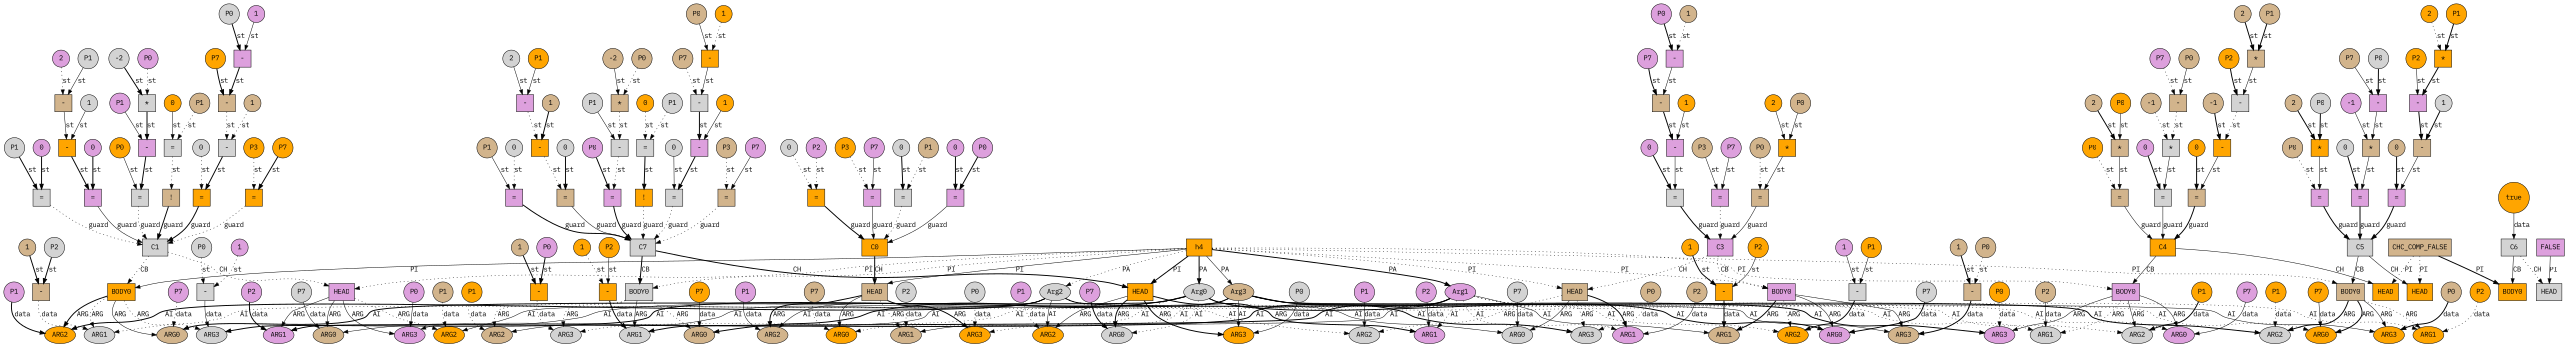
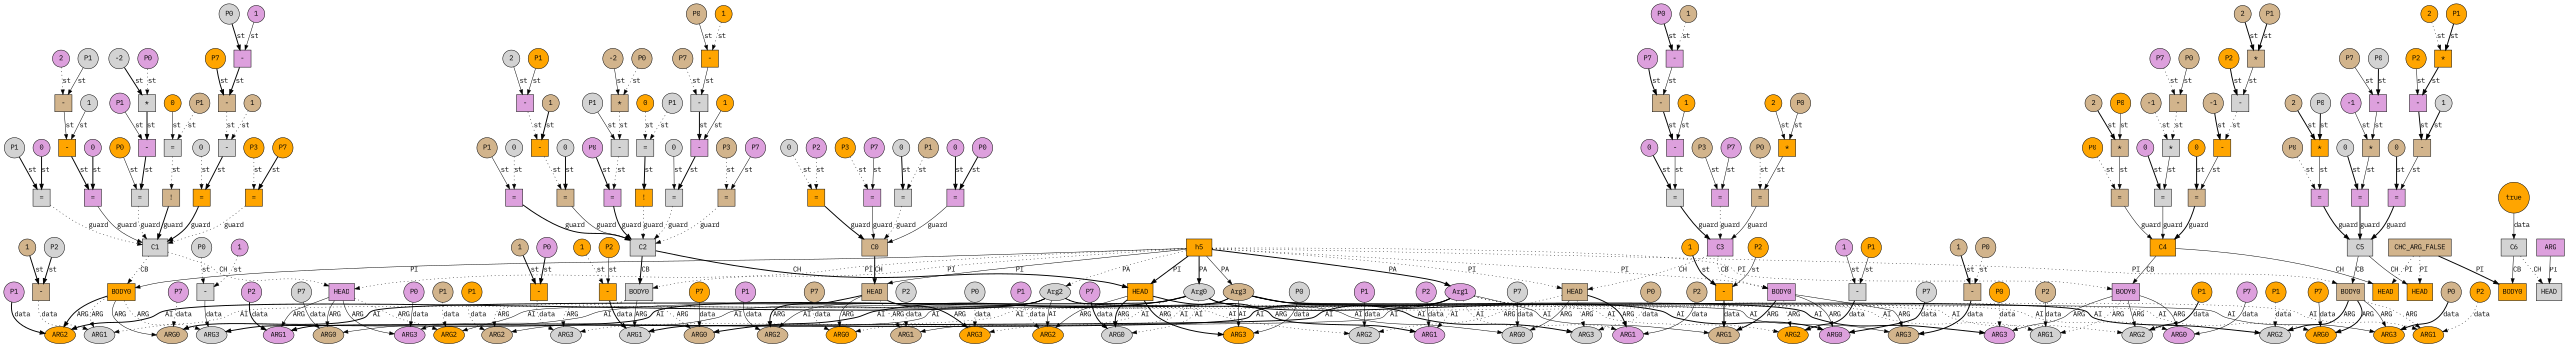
node "C7": label "C7" -> "C2"
node "C0": fillcolor orange -> tan
node "h4": label "h4" -> "h5"
node "CHC_COMP_FALSE": label "CHC_COMP_FALSE" -> "CHC_ARG_FALSE"
node "FALSE": label "FALSE" -> "ARG"
